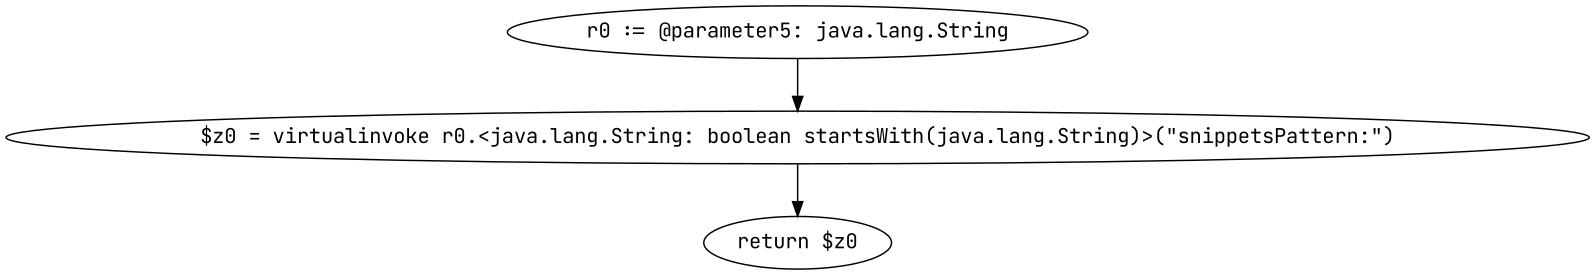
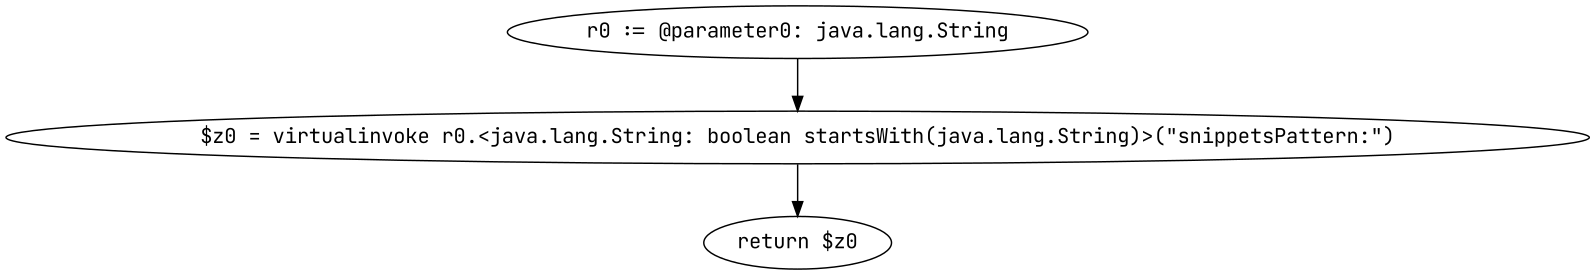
node "r0 := @parameter5: java.lang.String": label "r0 := @parameter5: java.lang.String" -> "r0 := @parameter0: java.lang.String"
